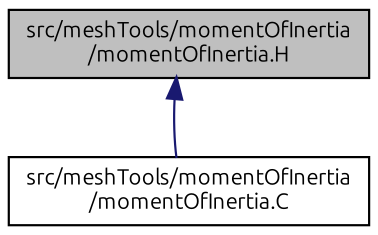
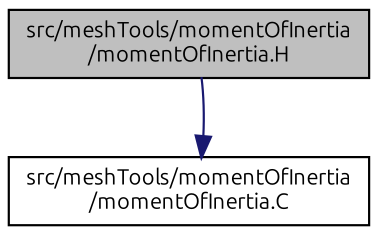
edge "src/meshTools/momentOfInertia /momentOfInertia.C" -> "src/meshTools/momentOfInertia /momentOfInertia.H": reversed
